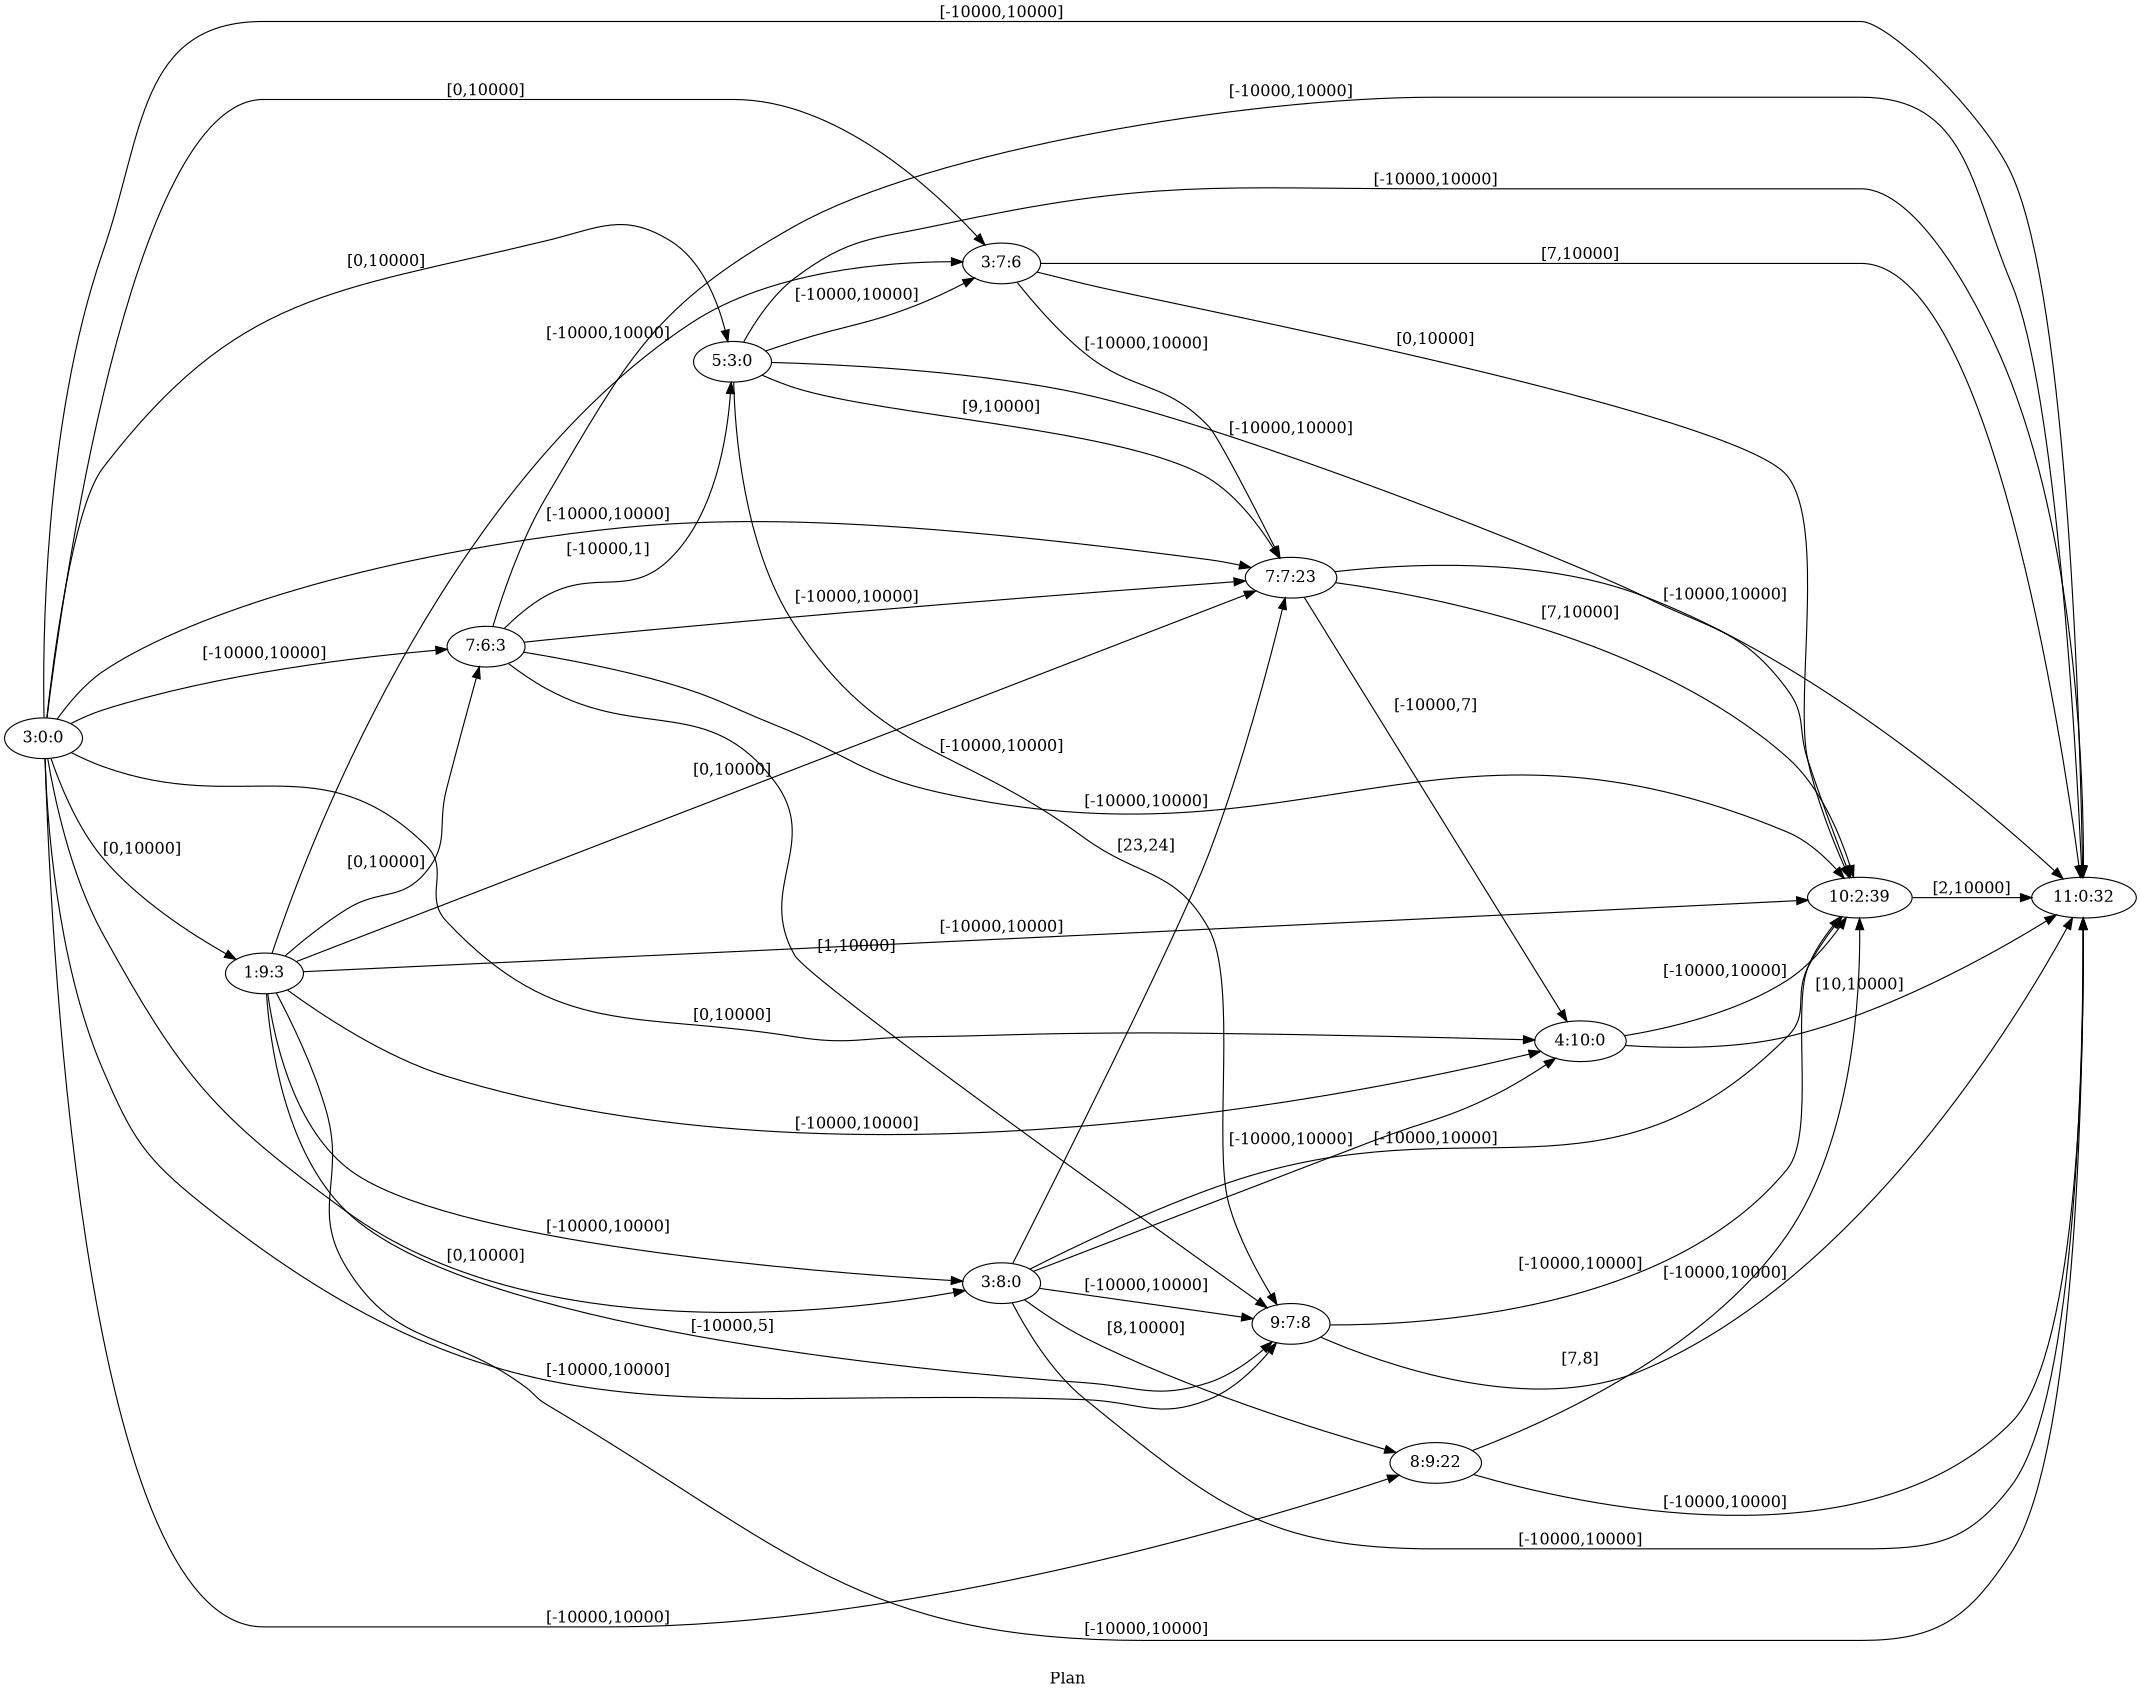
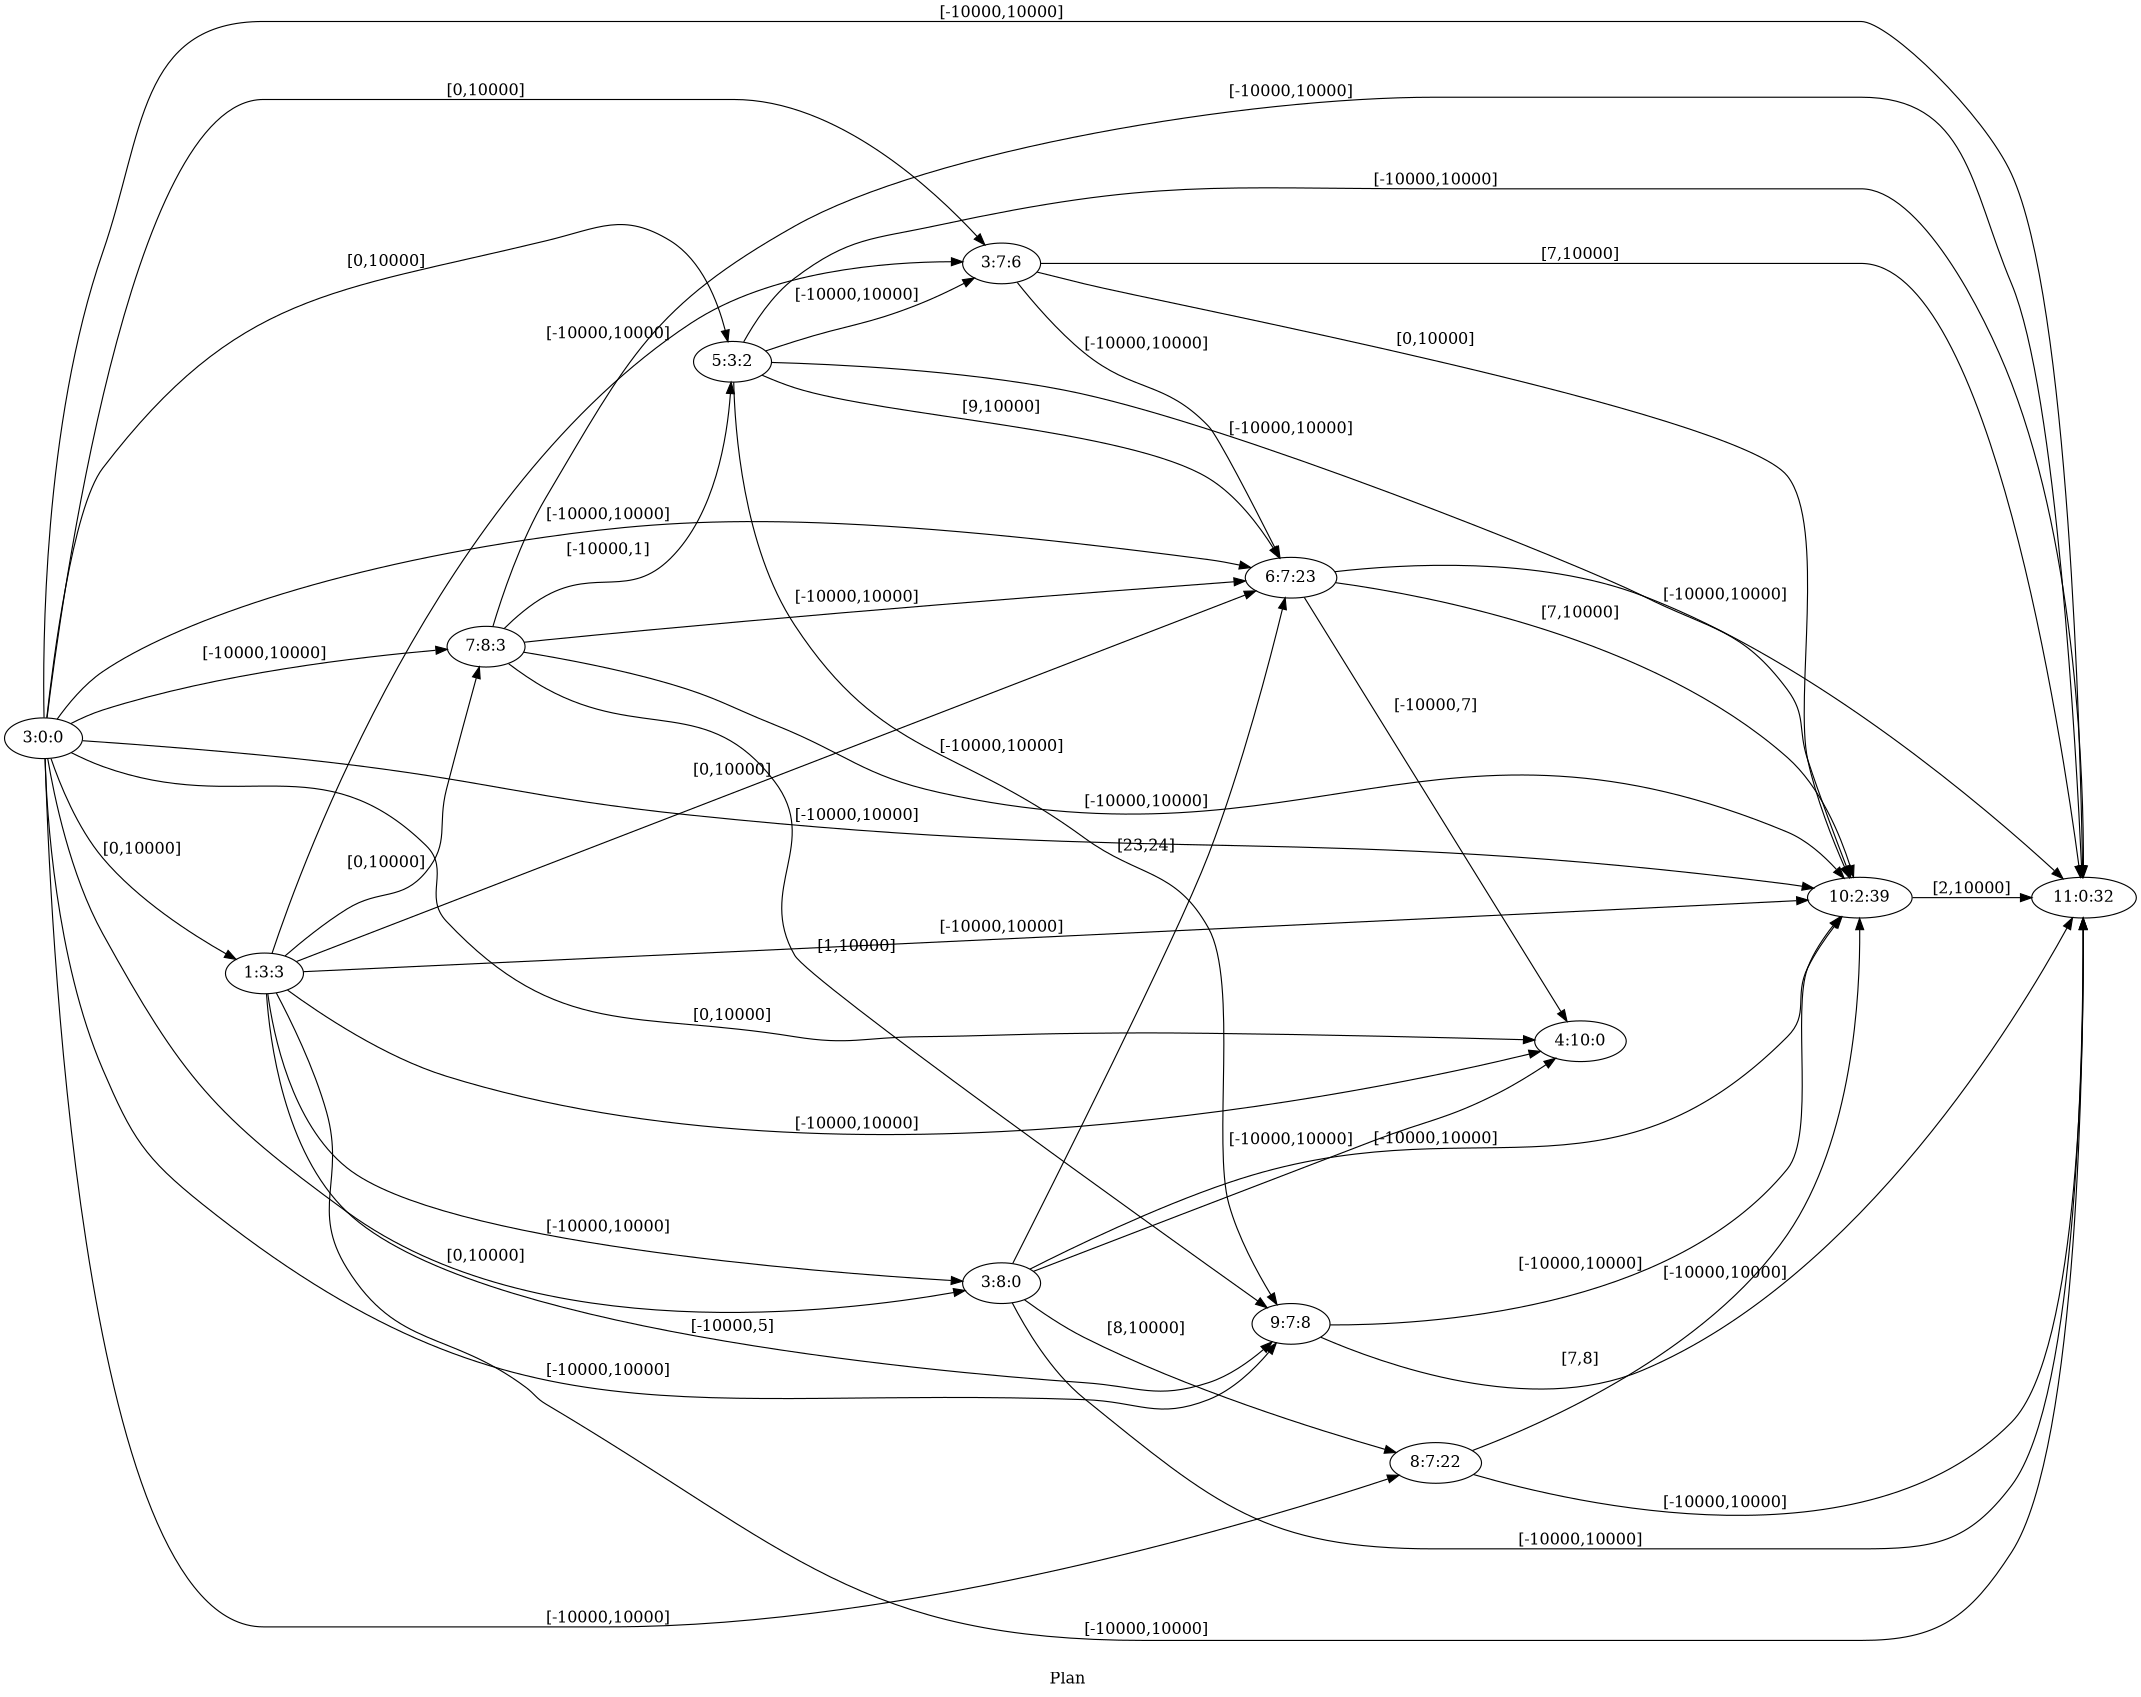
node "5:3:0": label "5:3:0" -> "5:3:2"
node "7:7:23": label "7:7:23" -> "6:7:23"
node "7:6:3": label "7:6:3" -> "7:8:3"
node "1:9:3": label "1:9:3" -> "1:3:3"
edge "4:10:0" -> "10:2:39": now "3:0:0" -> "10:2:39"
edge "4:10:0" -> "11:0:32": removed, label "[10,10000]"
edge "3:8:0" -> "9:7:8": removed, label "[-10000,10000]"
node "8:9:22": label "8:9:22" -> "8:7:22"
